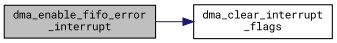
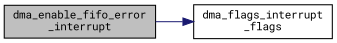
node "dma_clear_interrupt _flags": label "dma_clear_interrupt _flags" -> "dma_flags_interrupt _flags"
